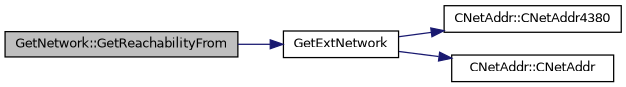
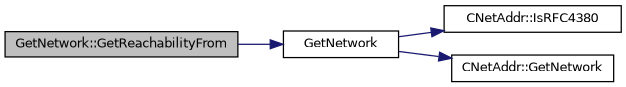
node "CNetAddr::CNetAddr4380": label "CNetAddr::CNetAddr4380" -> "CNetAddr::IsRFC4380"
node "GetExtNetwork": label "GetExtNetwork" -> "GetNetwork"
node "CNetAddr::CNetAddr": label "CNetAddr::CNetAddr" -> "CNetAddr::GetNetwork"
